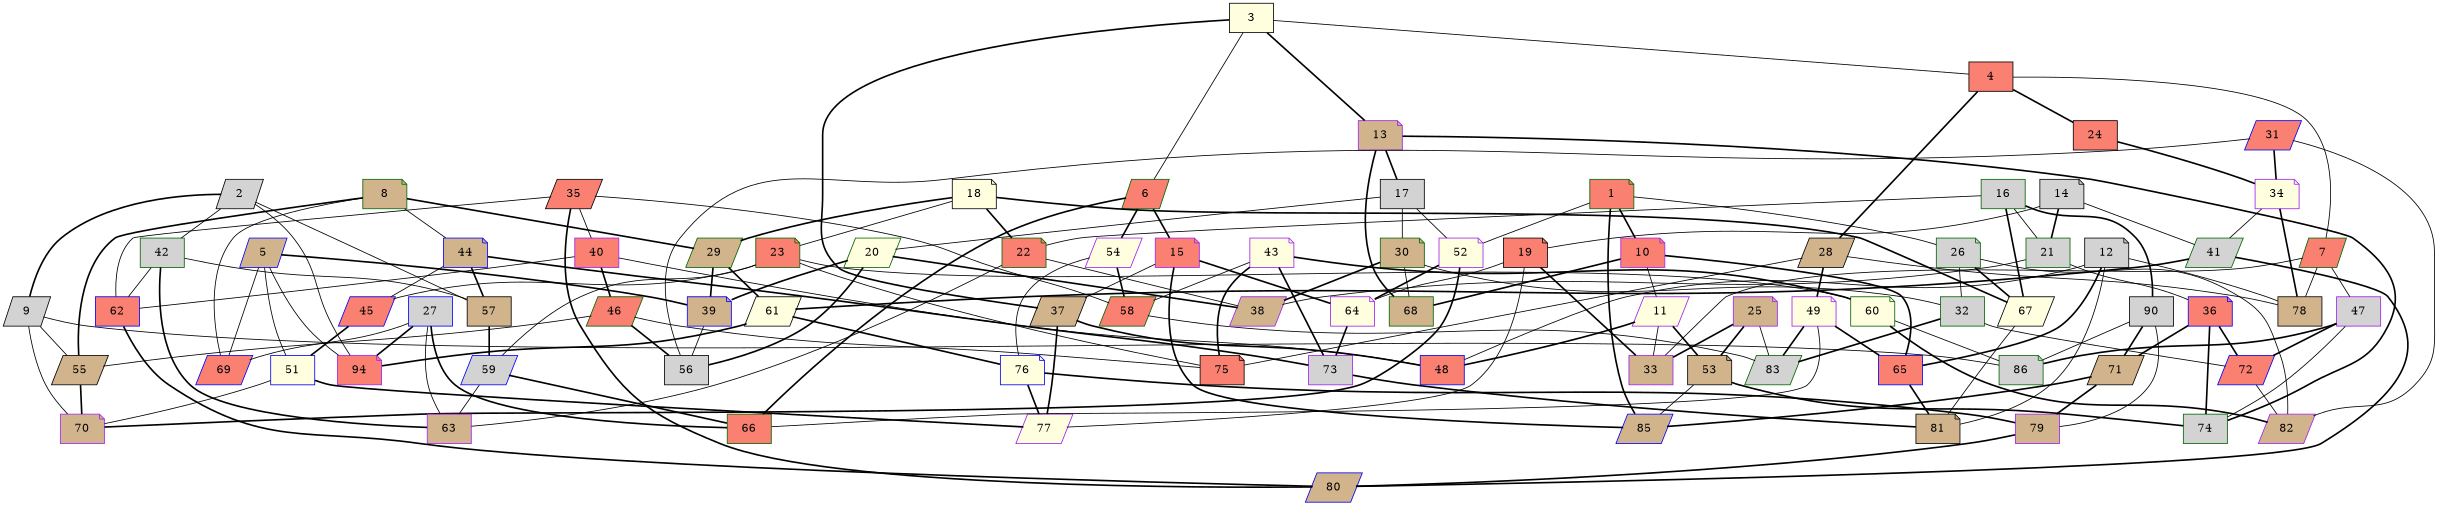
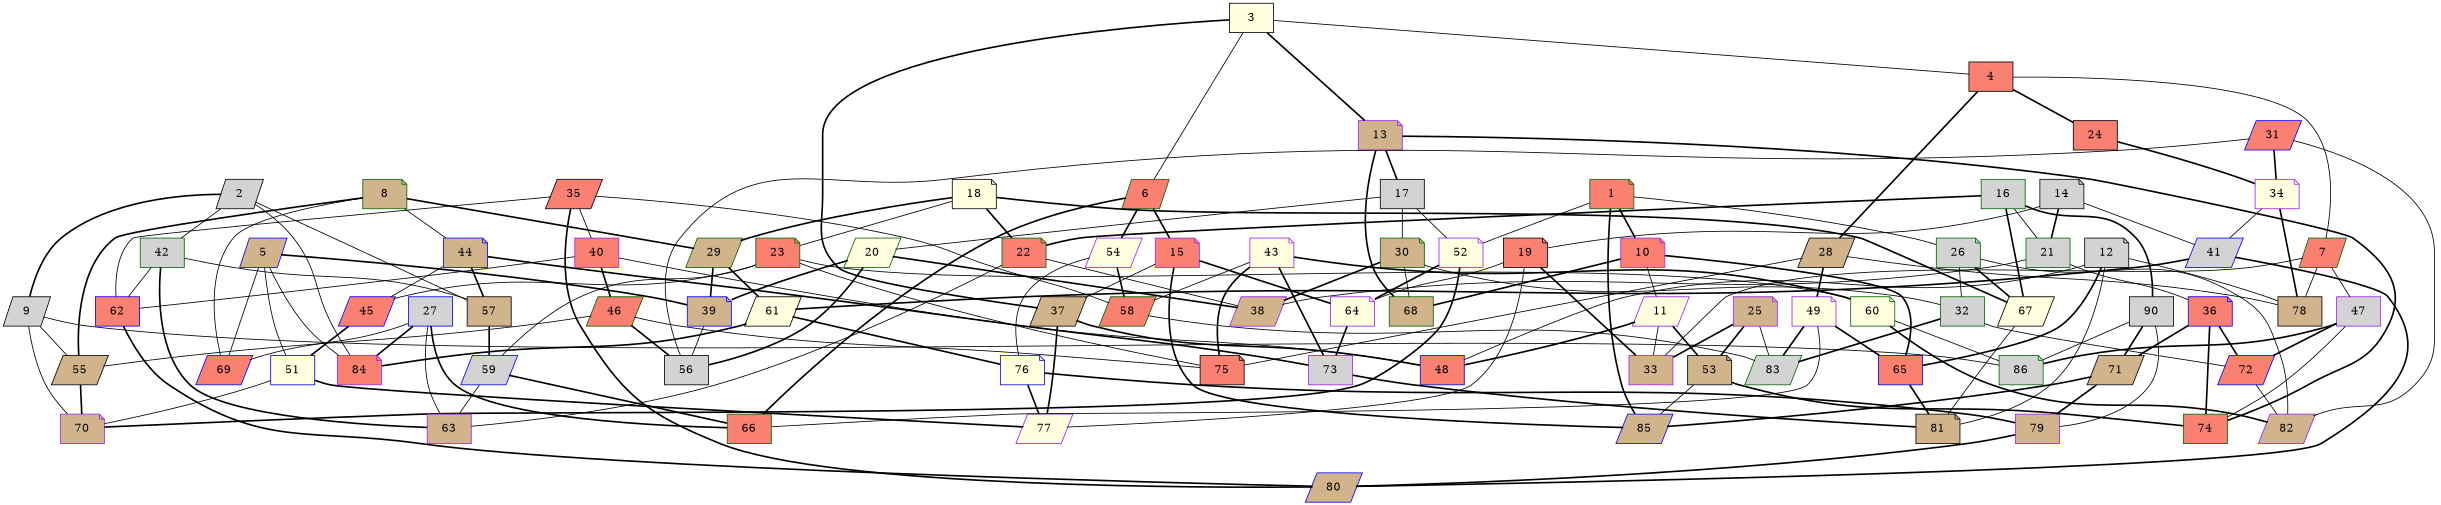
edge "16" -- "22": style solid -> bold
node "41": color darkgreen -> blue
node "94": label "94" -> "84"
node "74": fillcolor lightgrey -> salmon
